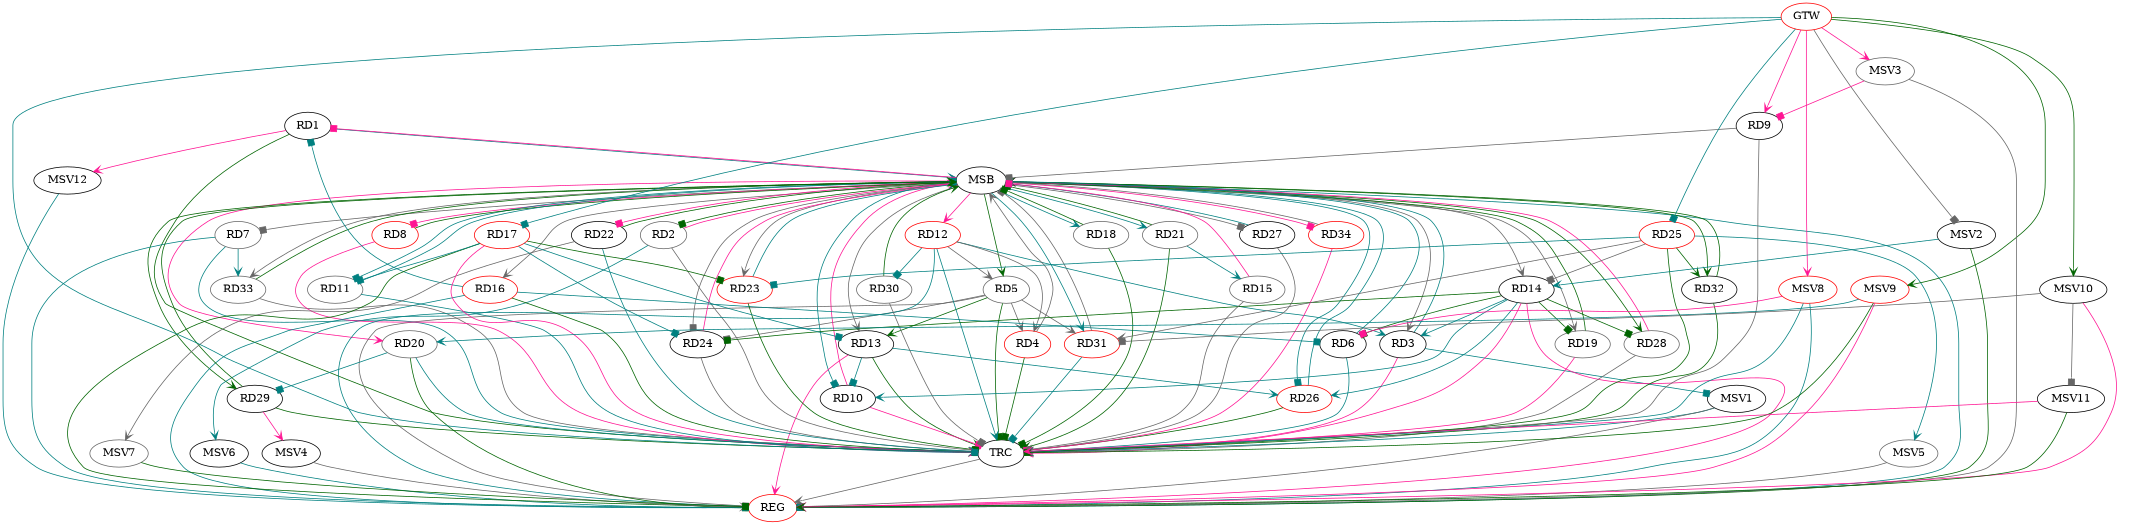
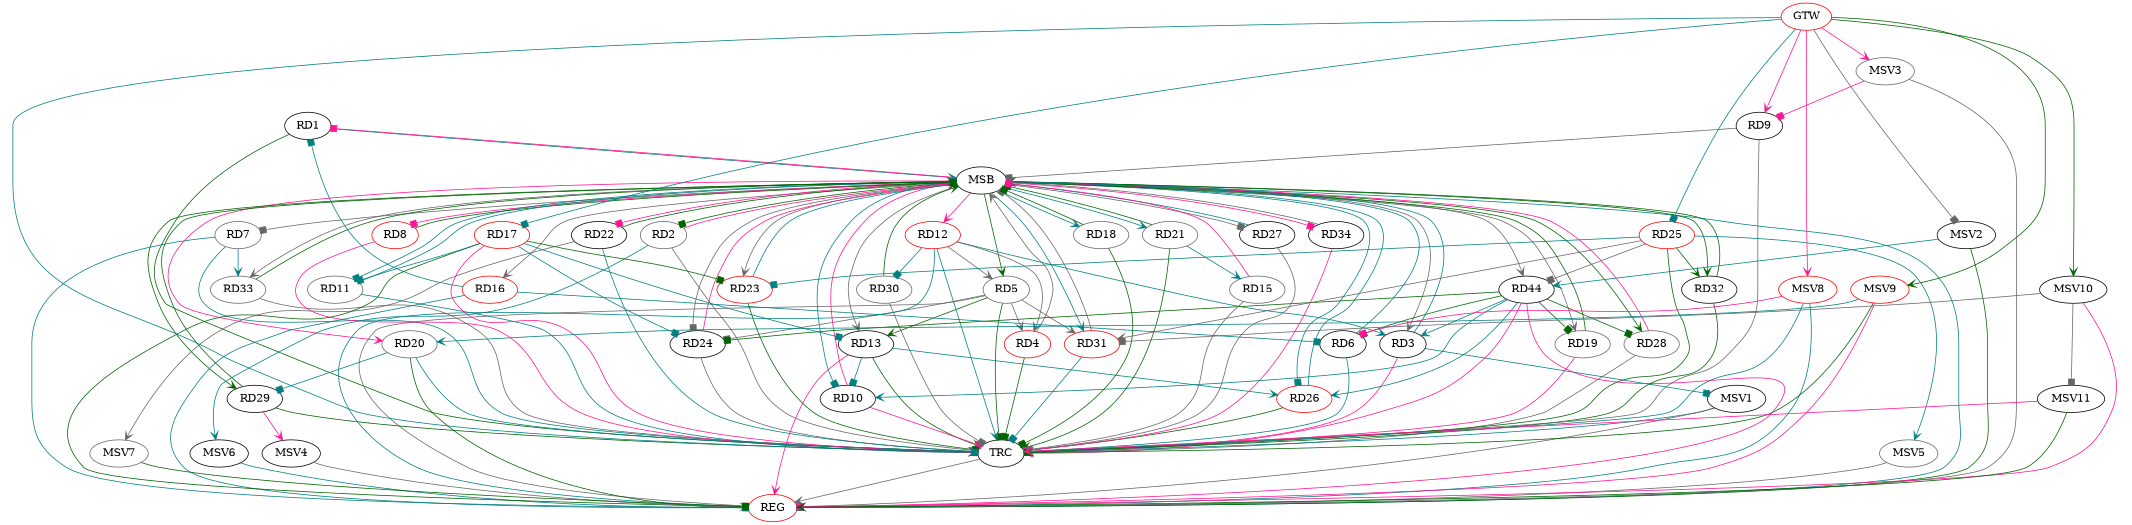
node "MSV12": removed
edge "RD22" -> "MSB": arrowhead vee -> box
node "RD34": color red -> black
node "RD14": label "RD14" -> "RD44"
edge "RD16" -> "TRC": removed
edge "MSV9" -> "REG": arrowhead vee -> box
